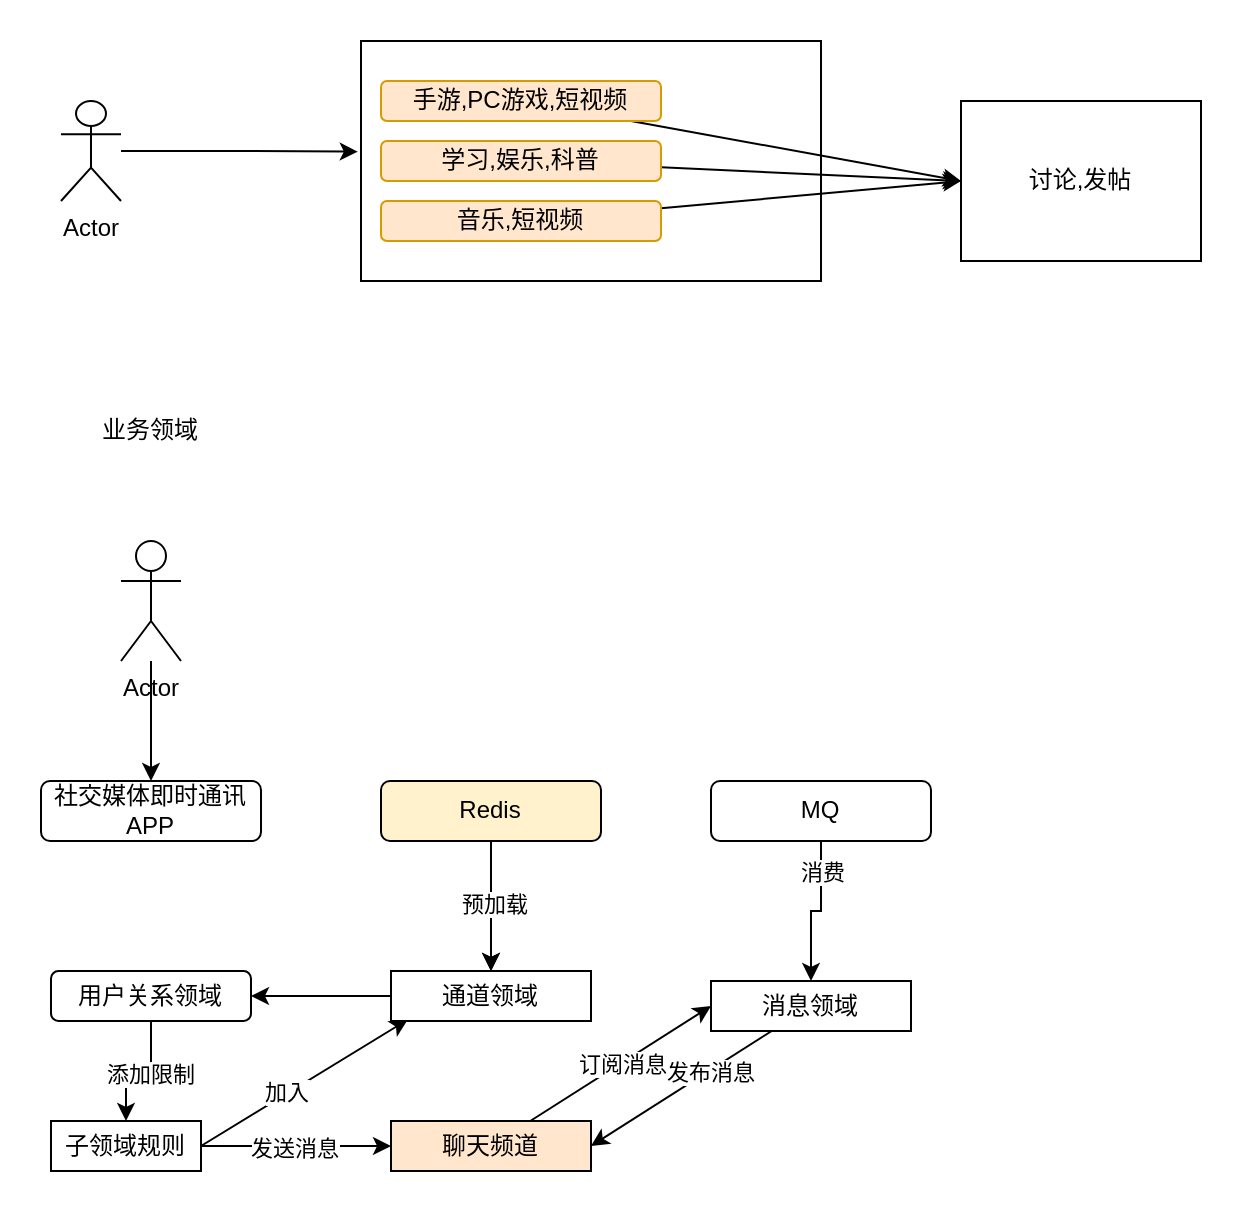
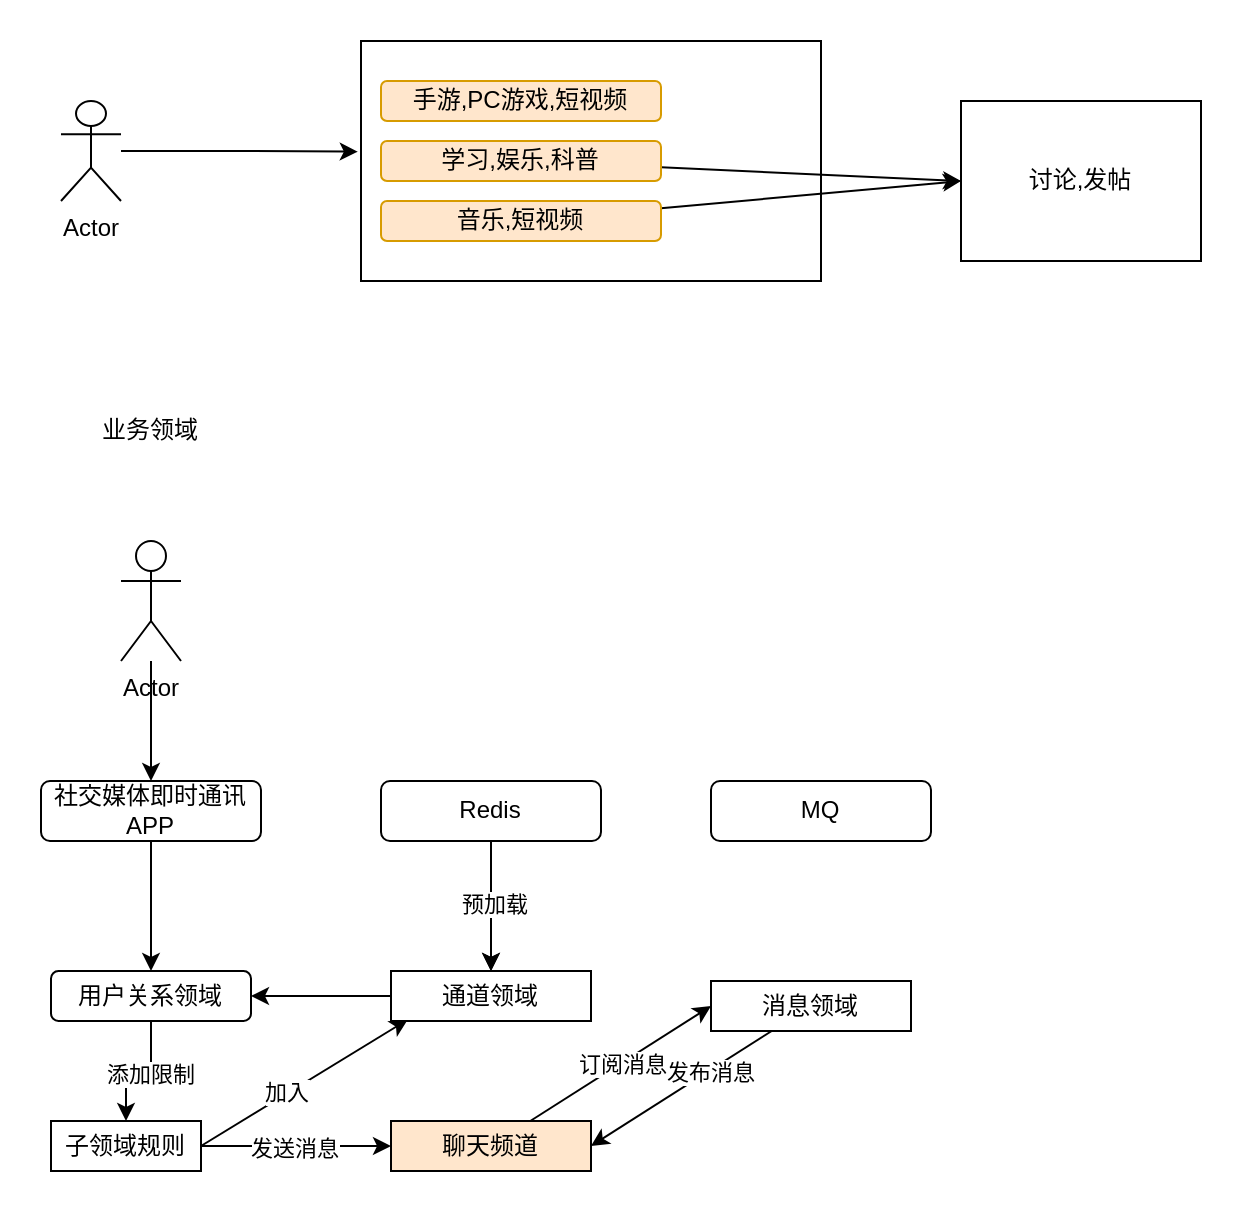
edge "手游,PC游戏,短视频" -> "讨论,发帖": removed
node "Redis": fillcolor #fff2cc -> #ffffff
edge "社交媒体即时通讯APP" -> "用户关系领域": added
edge "MQ" -> "消息领域": removed, label "消费"
